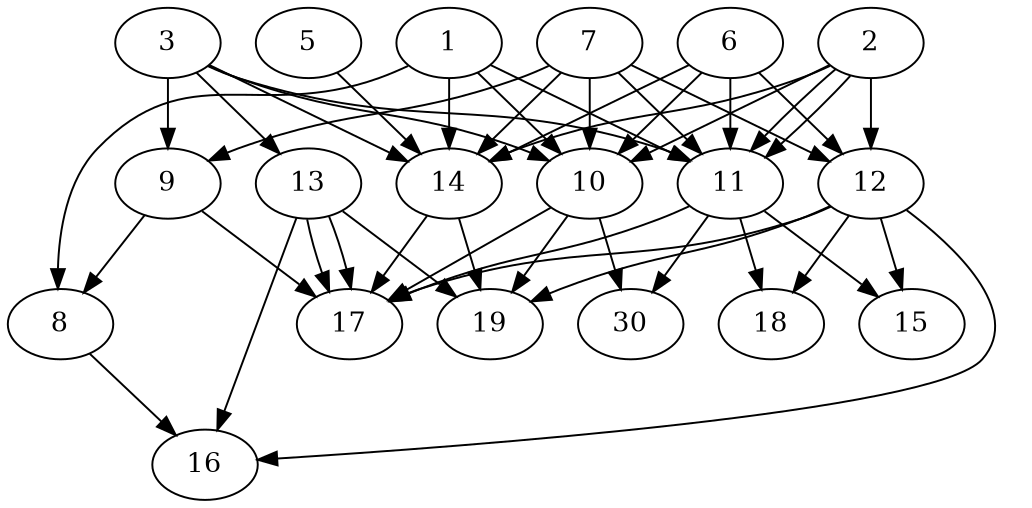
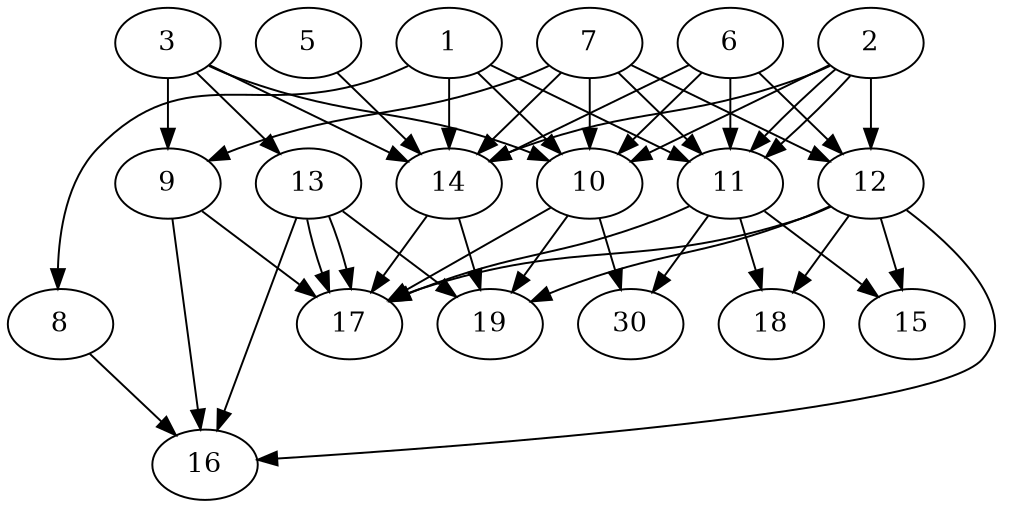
edge "3" -> "11": removed
edge "9" -> "8": now "9" -> "16"
